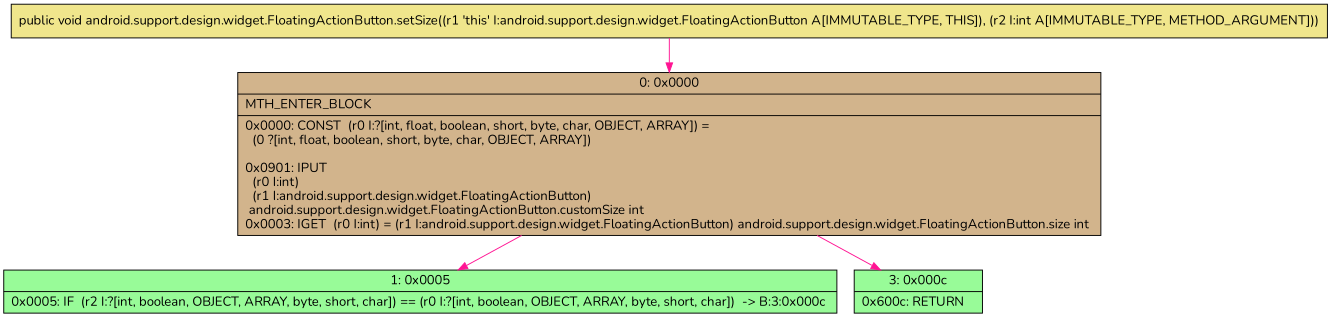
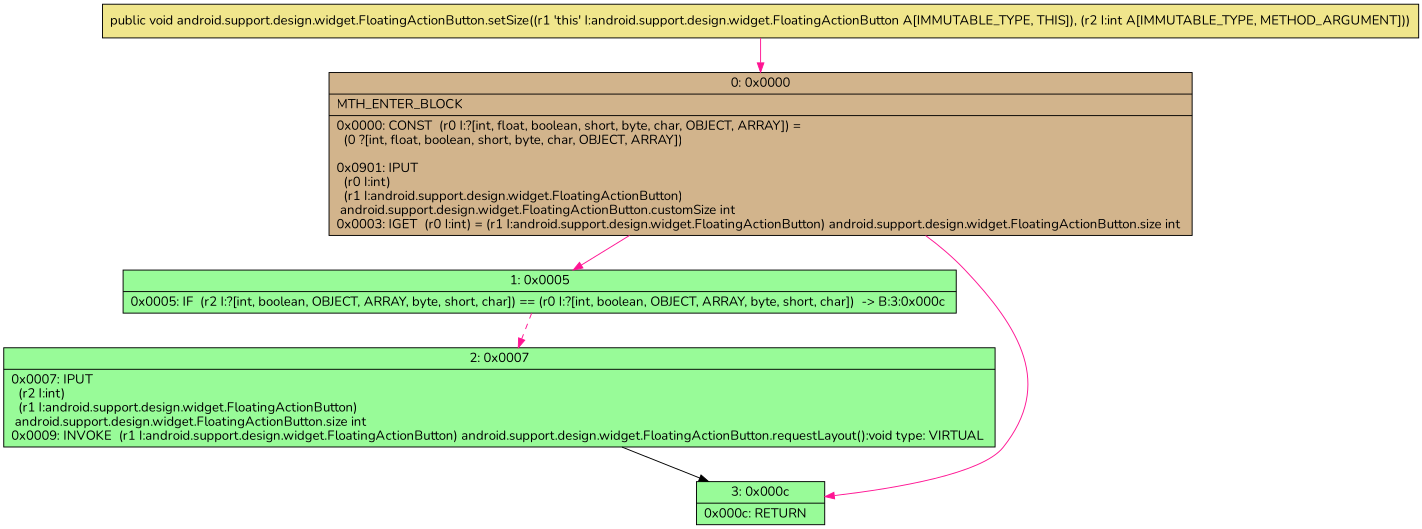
node "3: 0x000c": text "0x600c: RETURN" -> "0x000c: RETURN"
node "2: 0x0007": added
